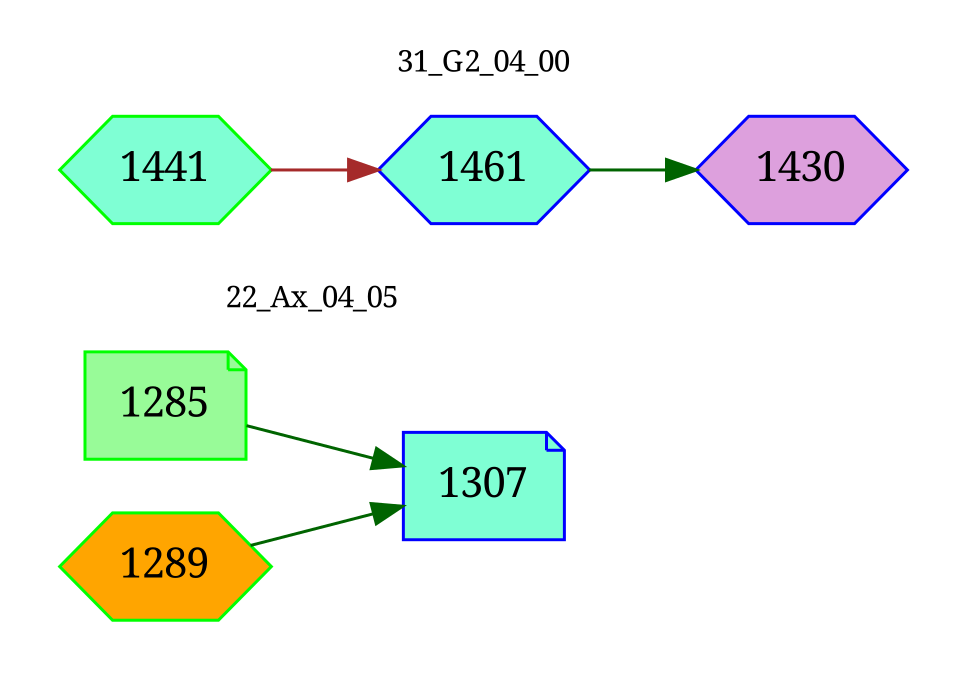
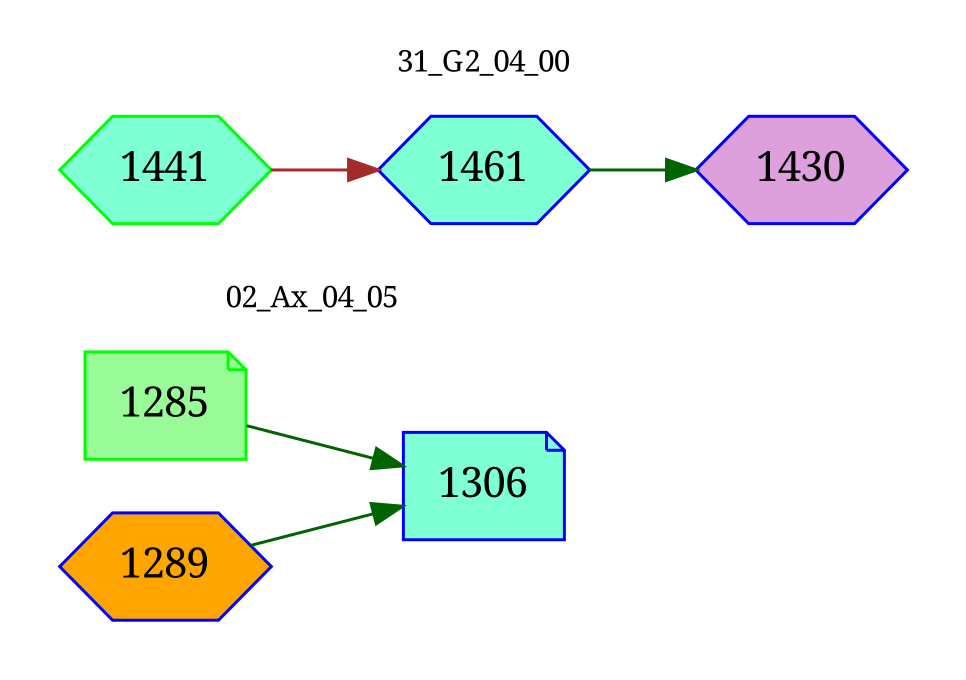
cluster "22_Ax_04_05": label "22_Ax_04_05" -> "02_Ax_04_05"
node "1307": label "1307" -> "1306"
node "1289": color green -> blue
